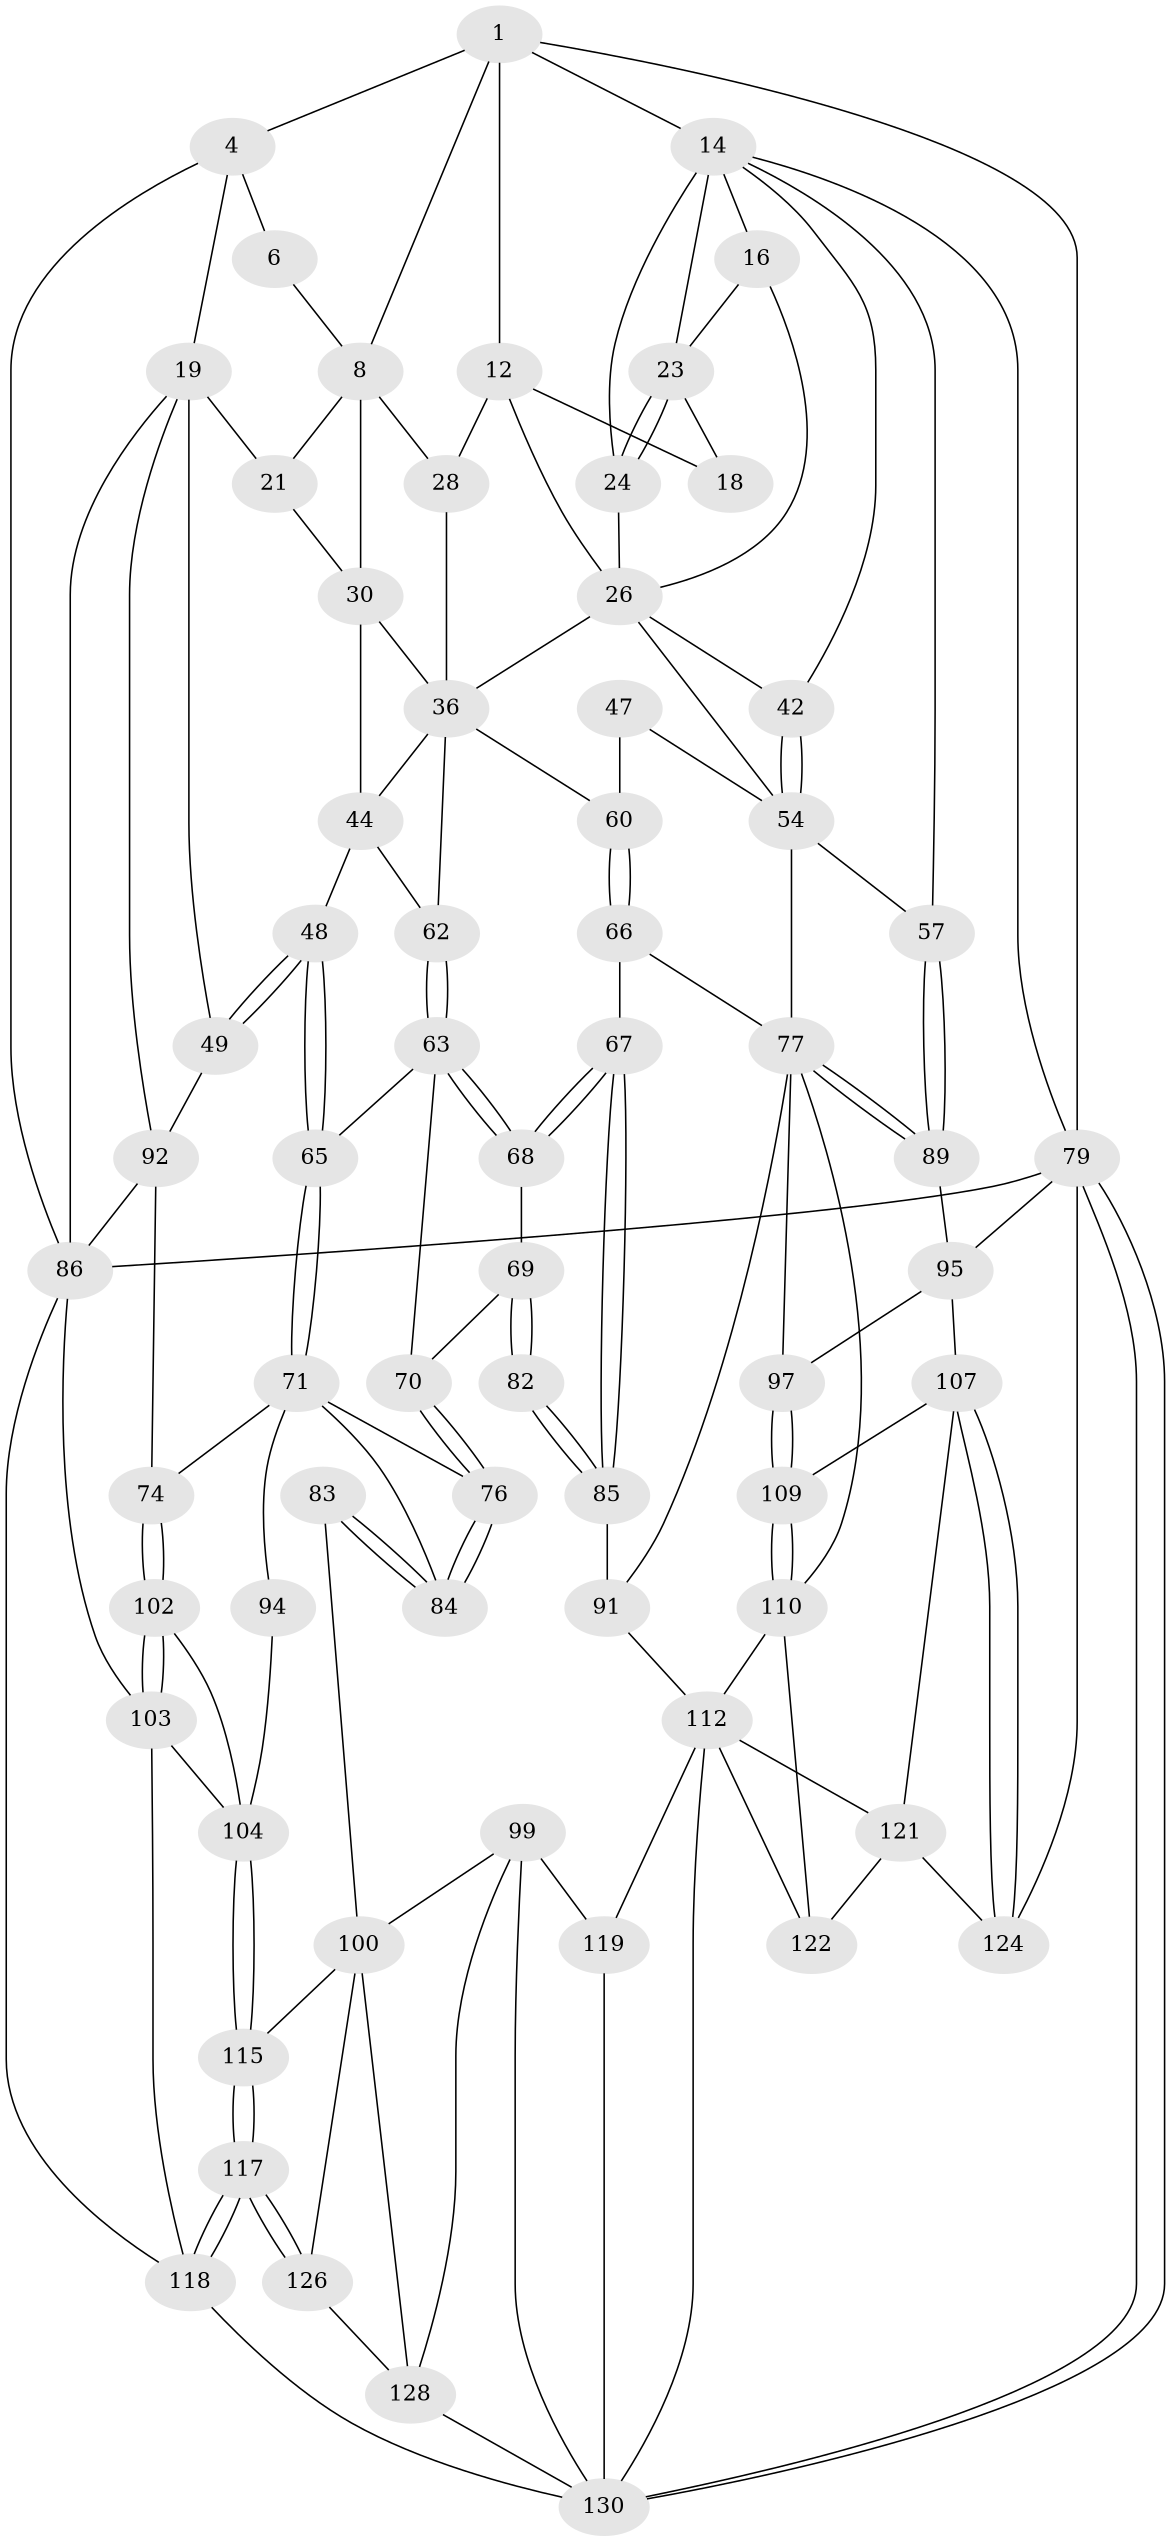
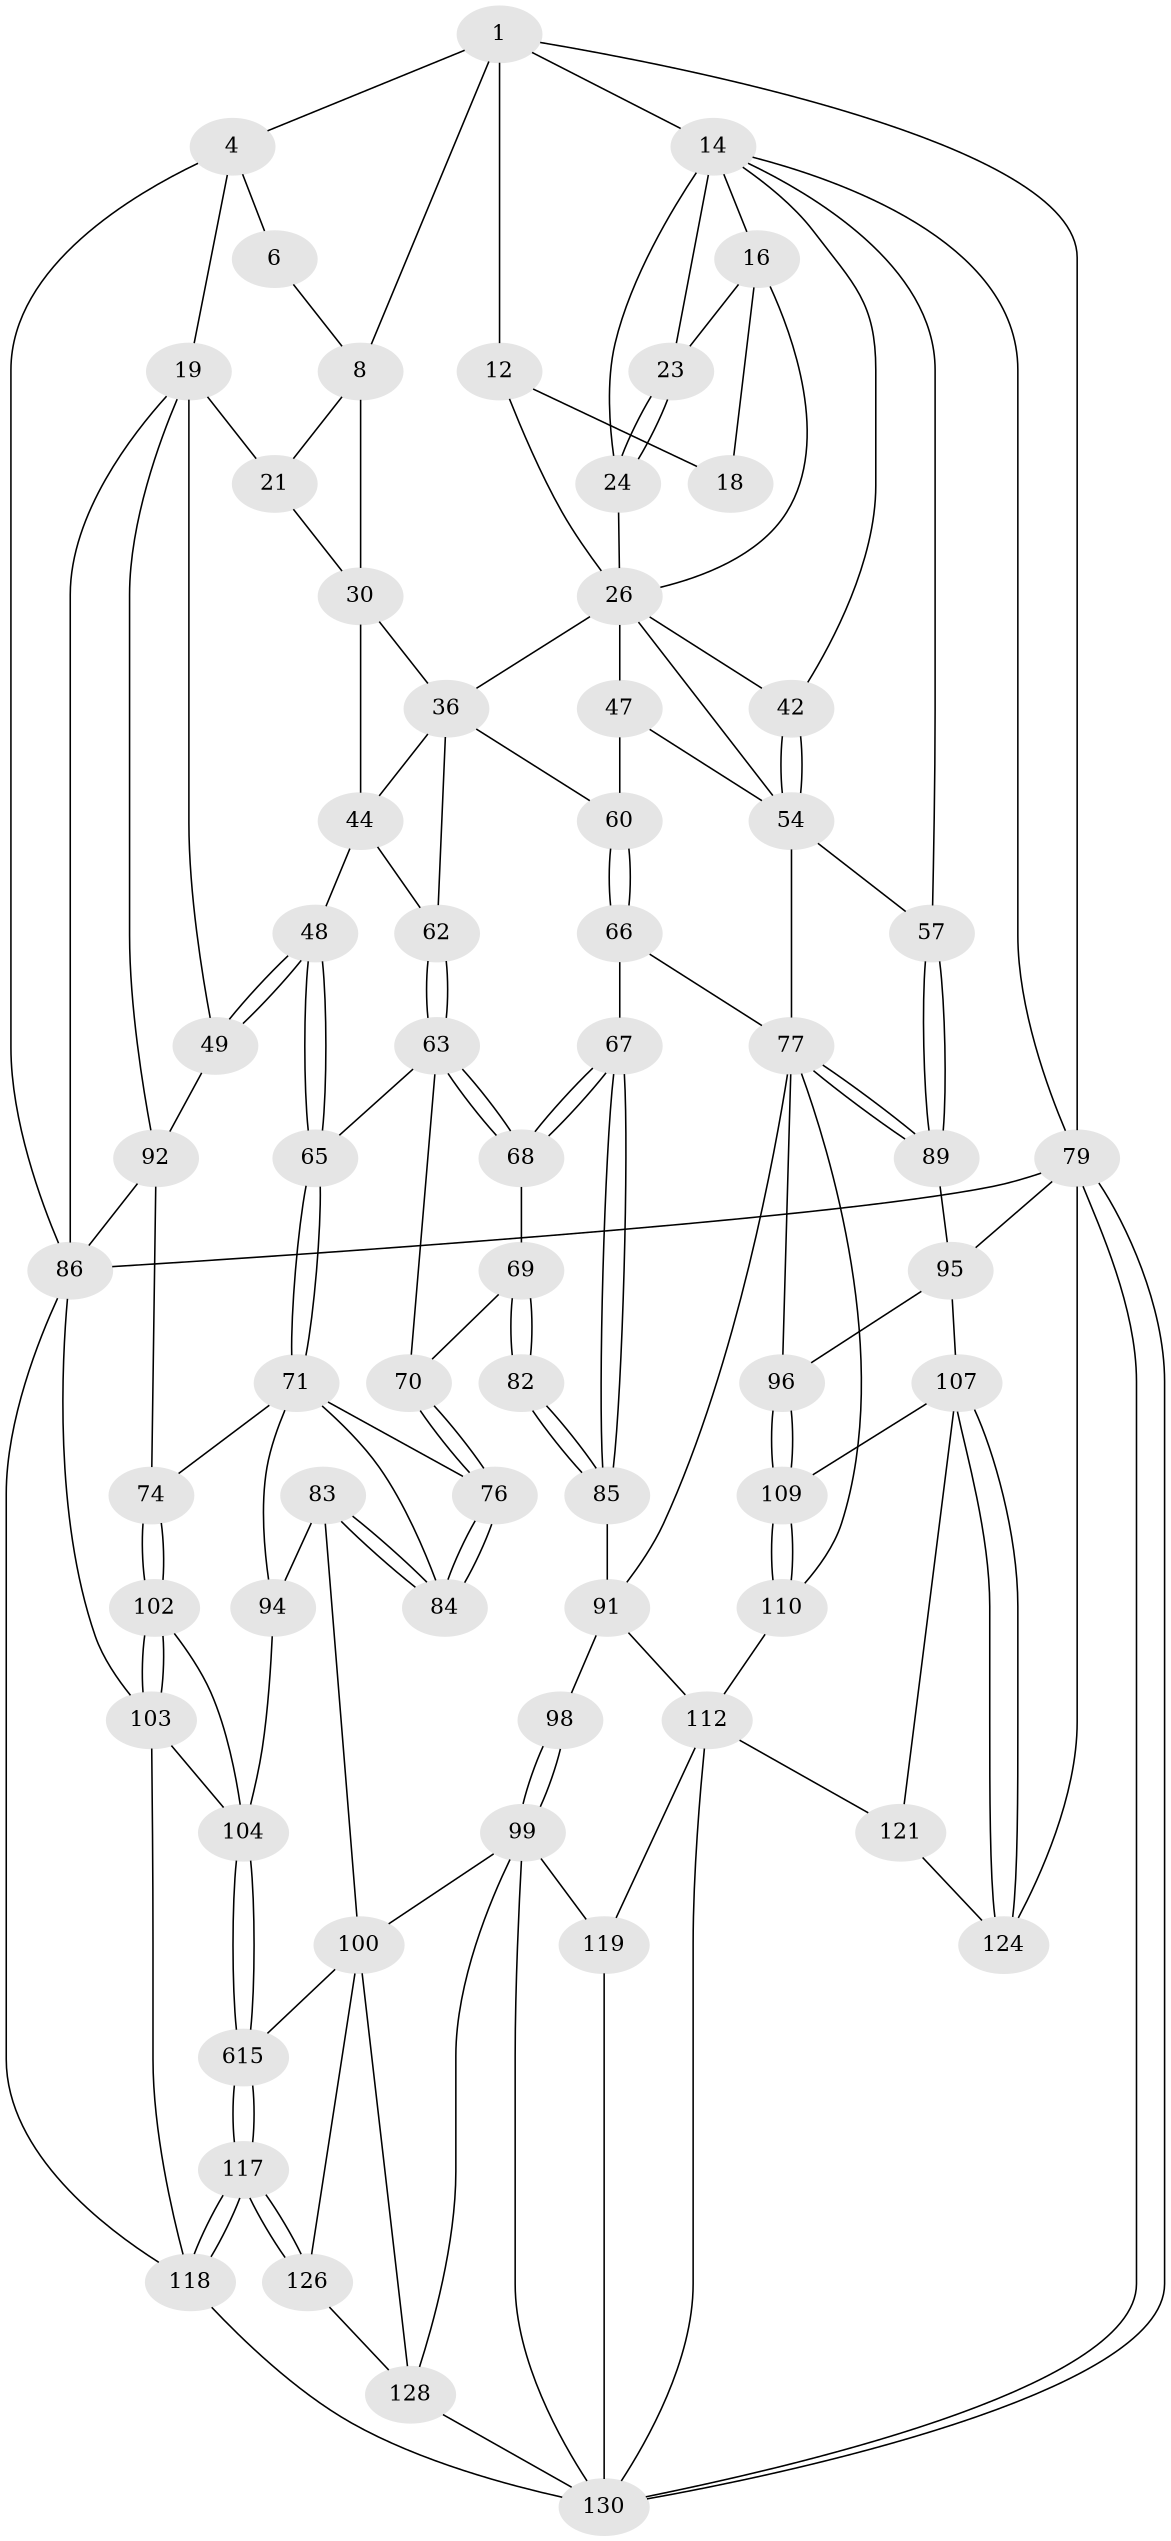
edge "23" -- "18": now "16" -- "18"
node "28": removed
edge "26" -- "47": added
node "97": label "97" -> "96"
edge "83" -- "94": added
node "98": added
node "122": removed
node "115": label "115" -> "615"
